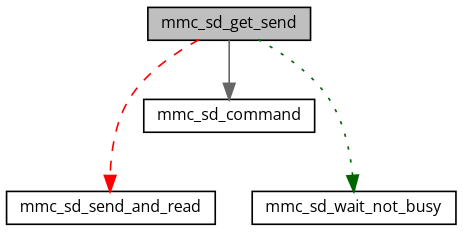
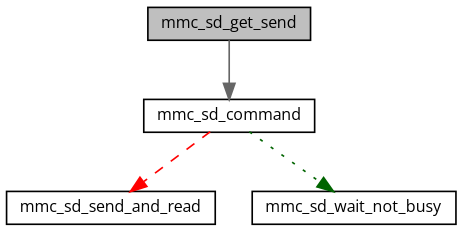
edge "mmc_sd_get_send" -> "mmc_sd_send_and_read": now "mmc_sd_command" -> "mmc_sd_send_and_read"
edge "mmc_sd_get_send" -> "mmc_sd_wait_not_busy": now "mmc_sd_command" -> "mmc_sd_wait_not_busy"
